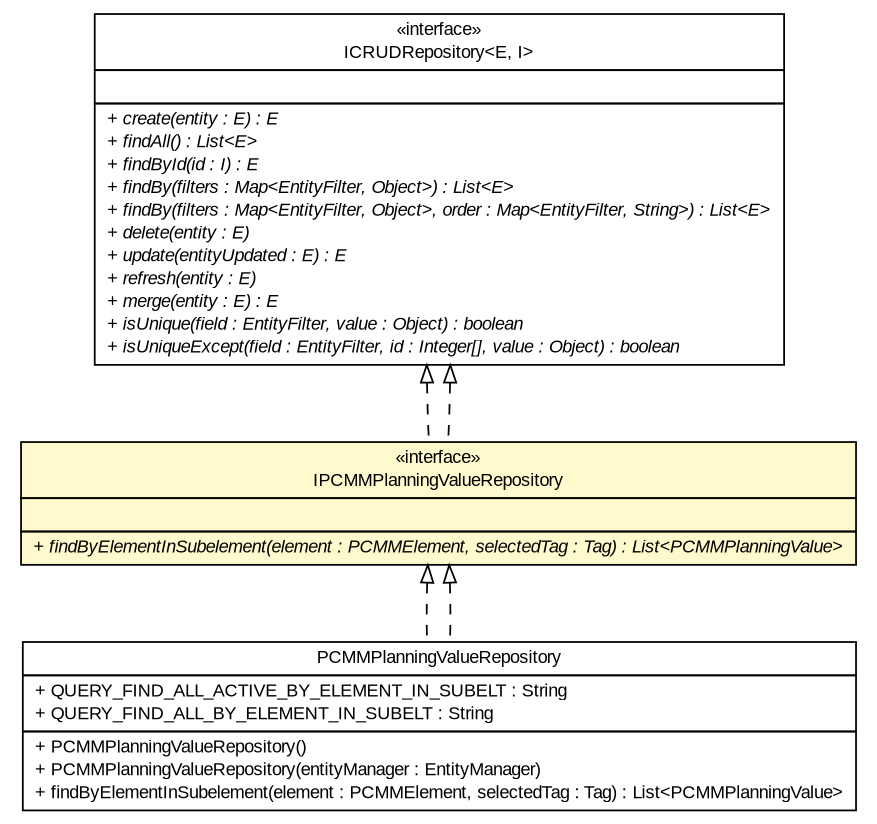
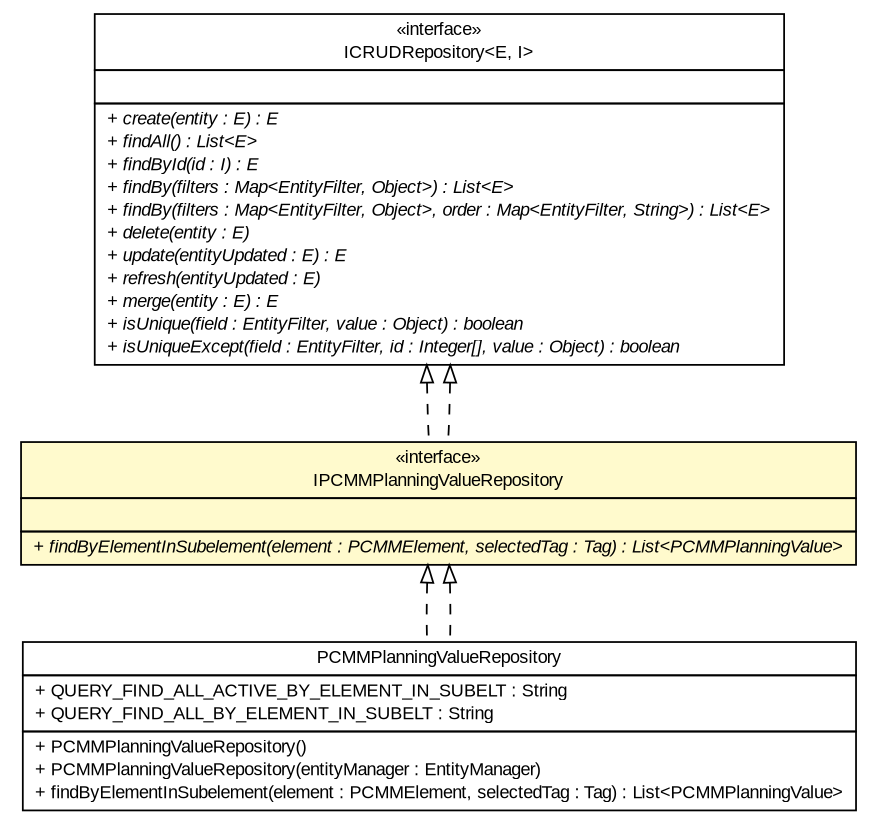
node "ICRUDRepository<E, I>": text "+ refresh(entity : E)" -> "+ refresh(entityUpdated : E)"
